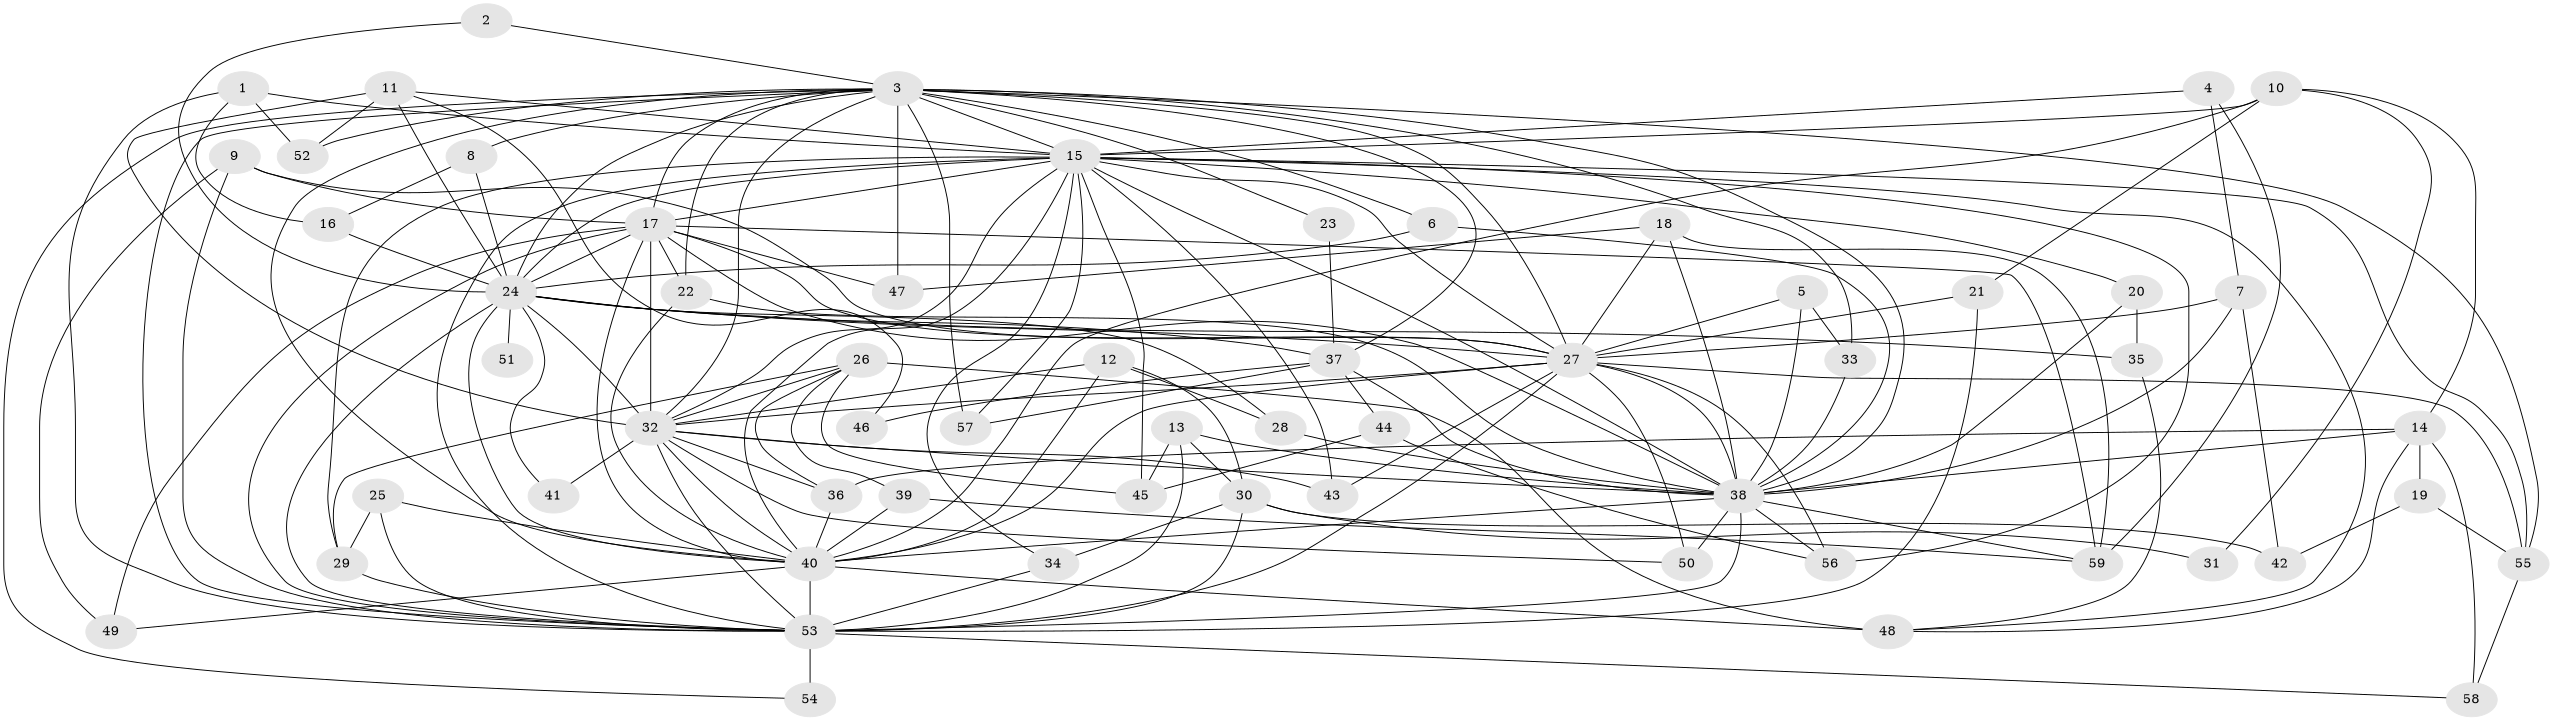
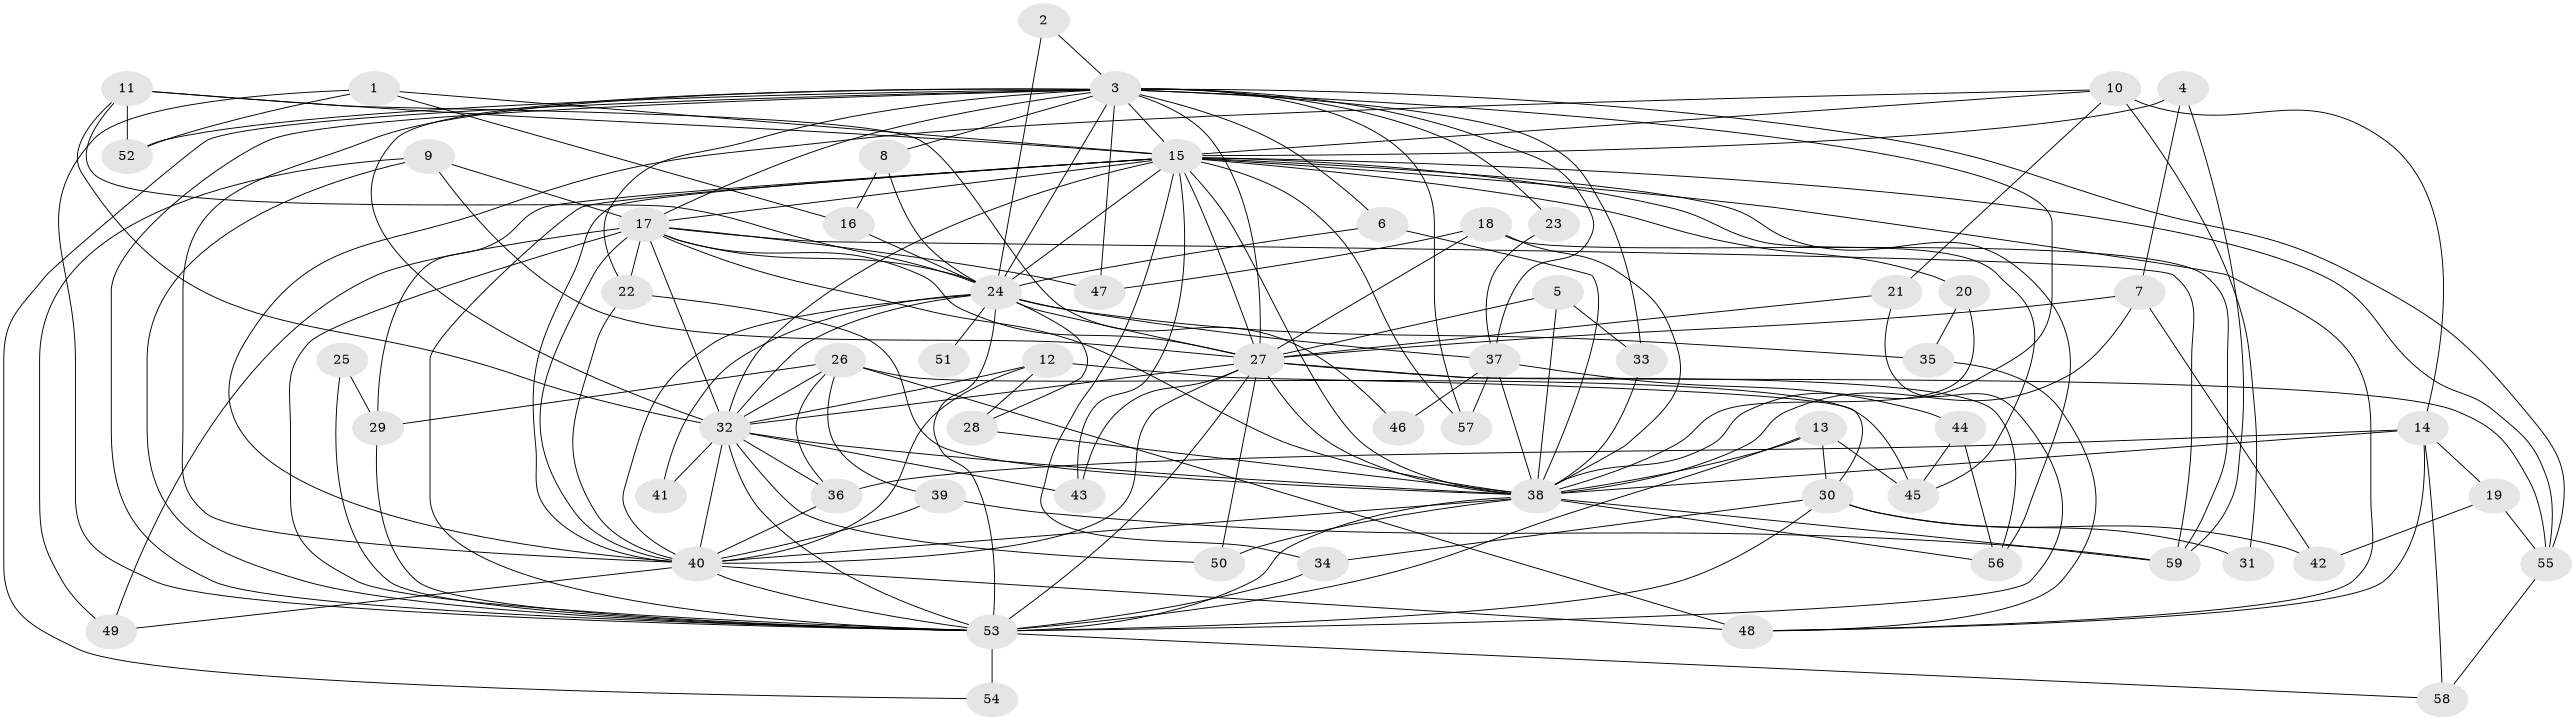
edge "25" -- "40": removed
